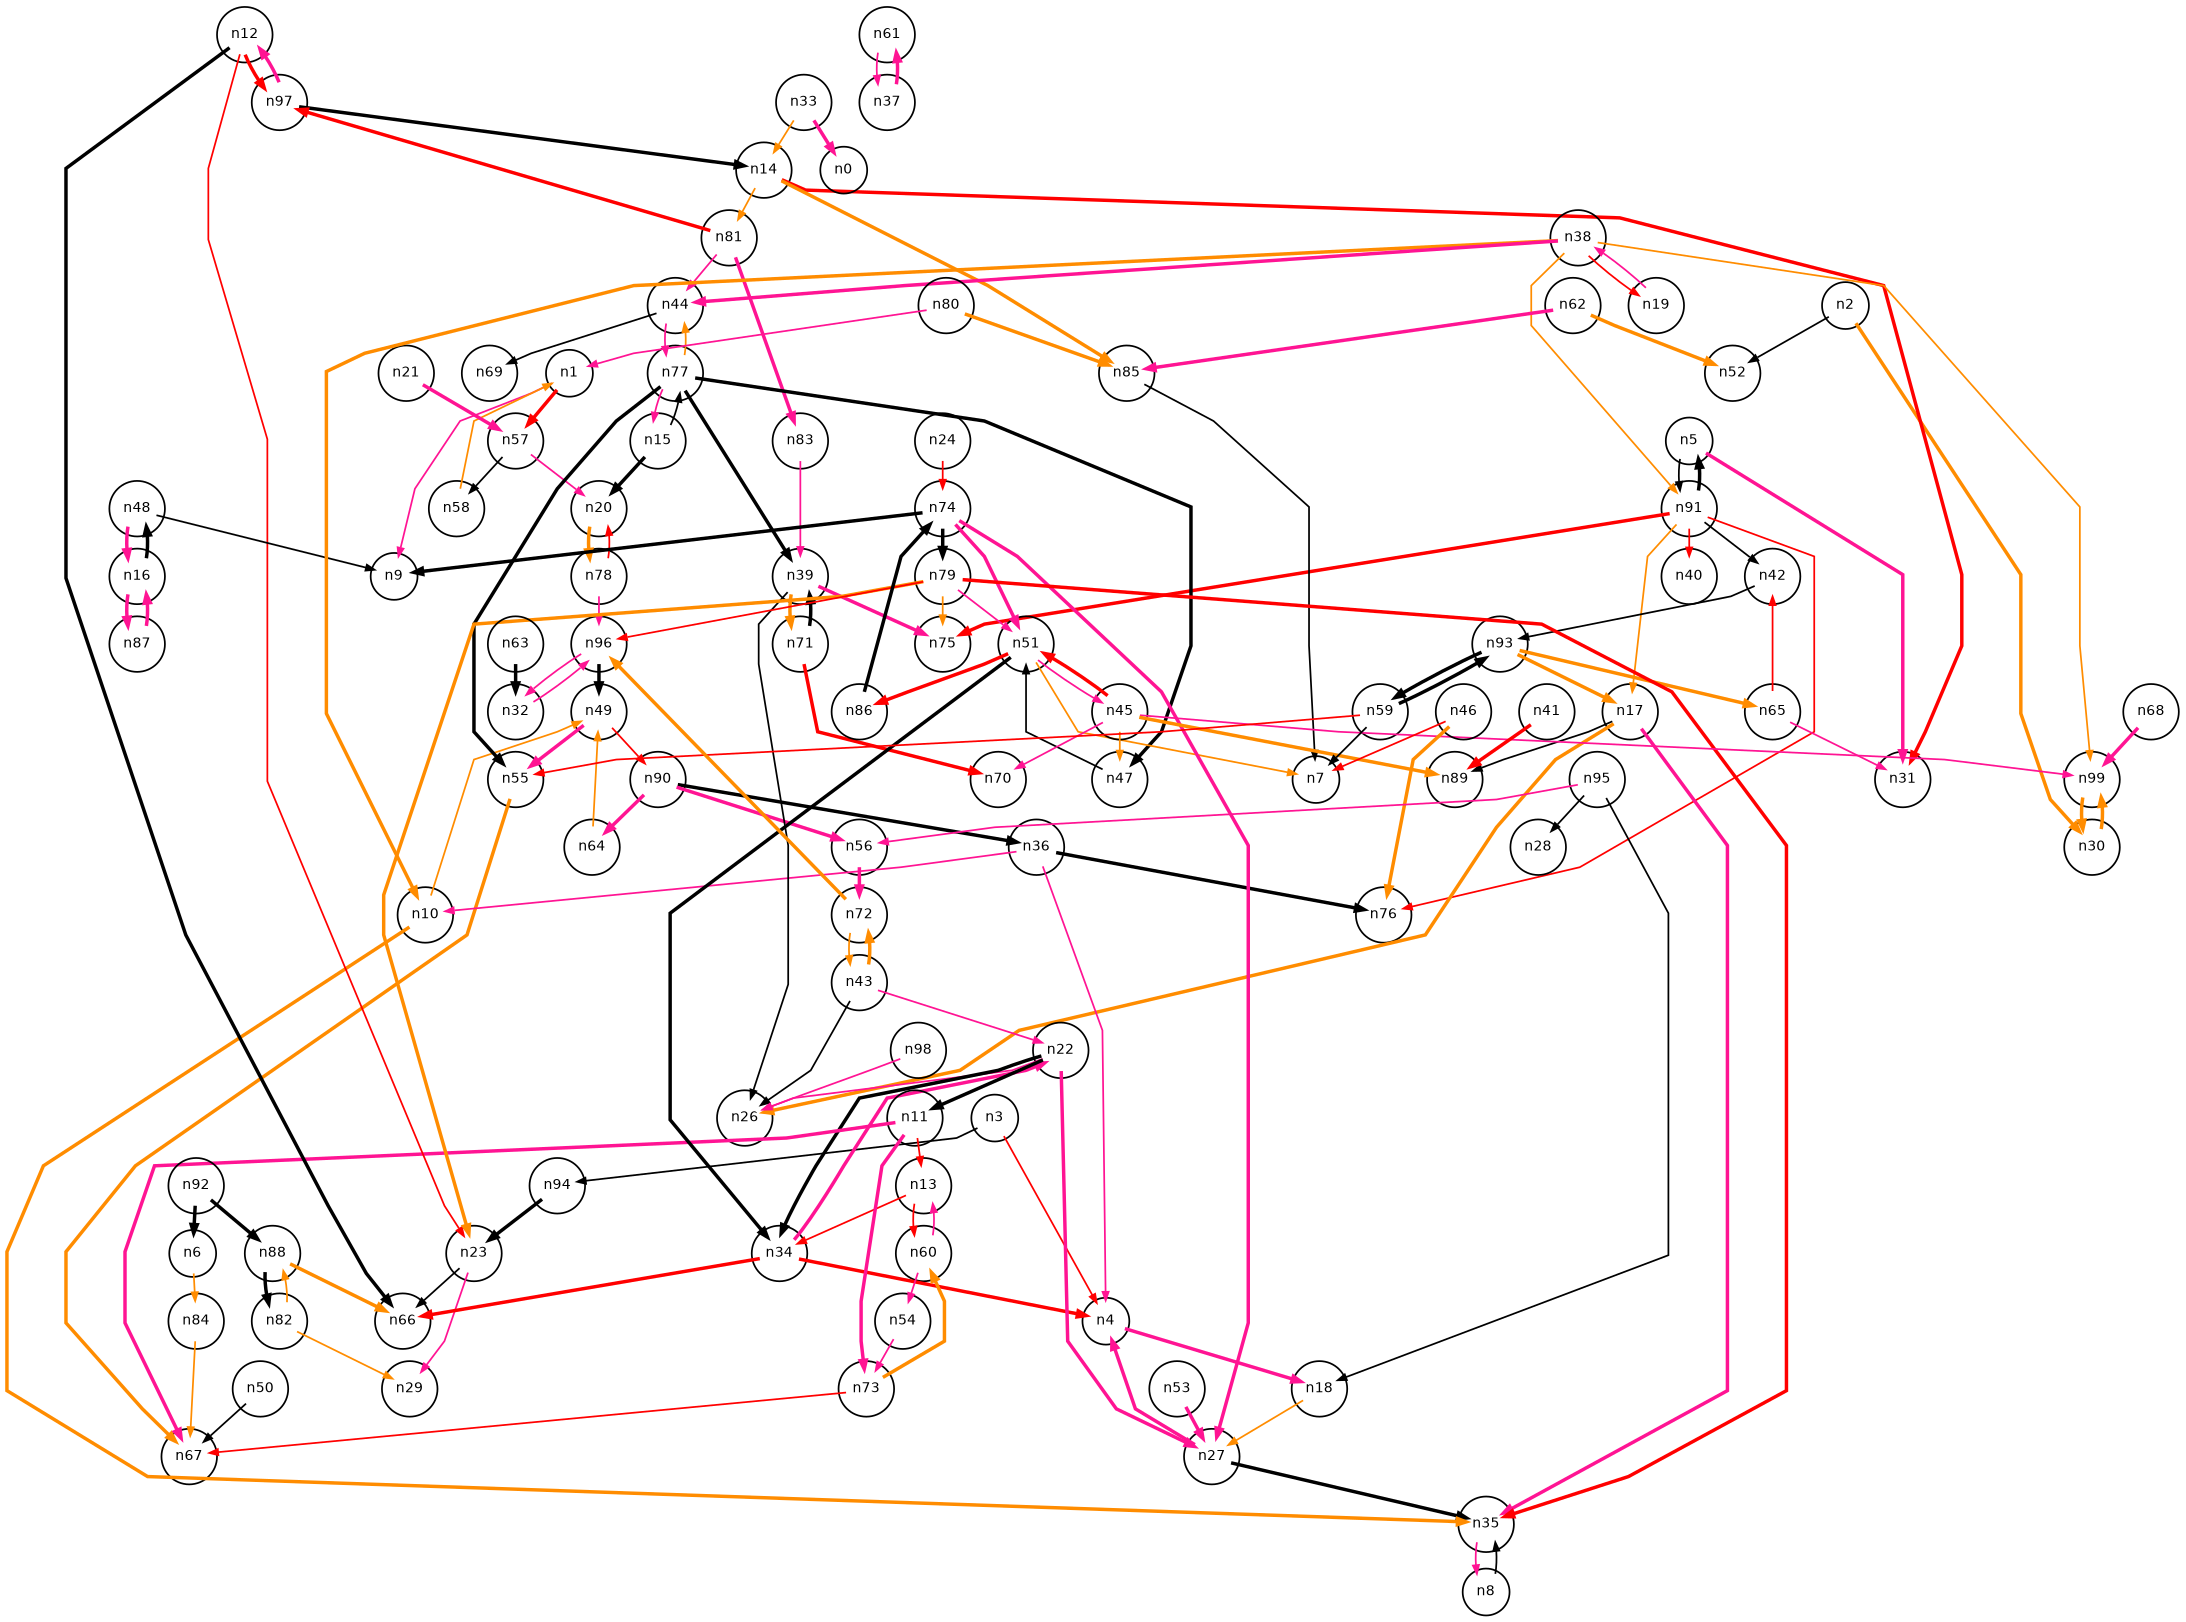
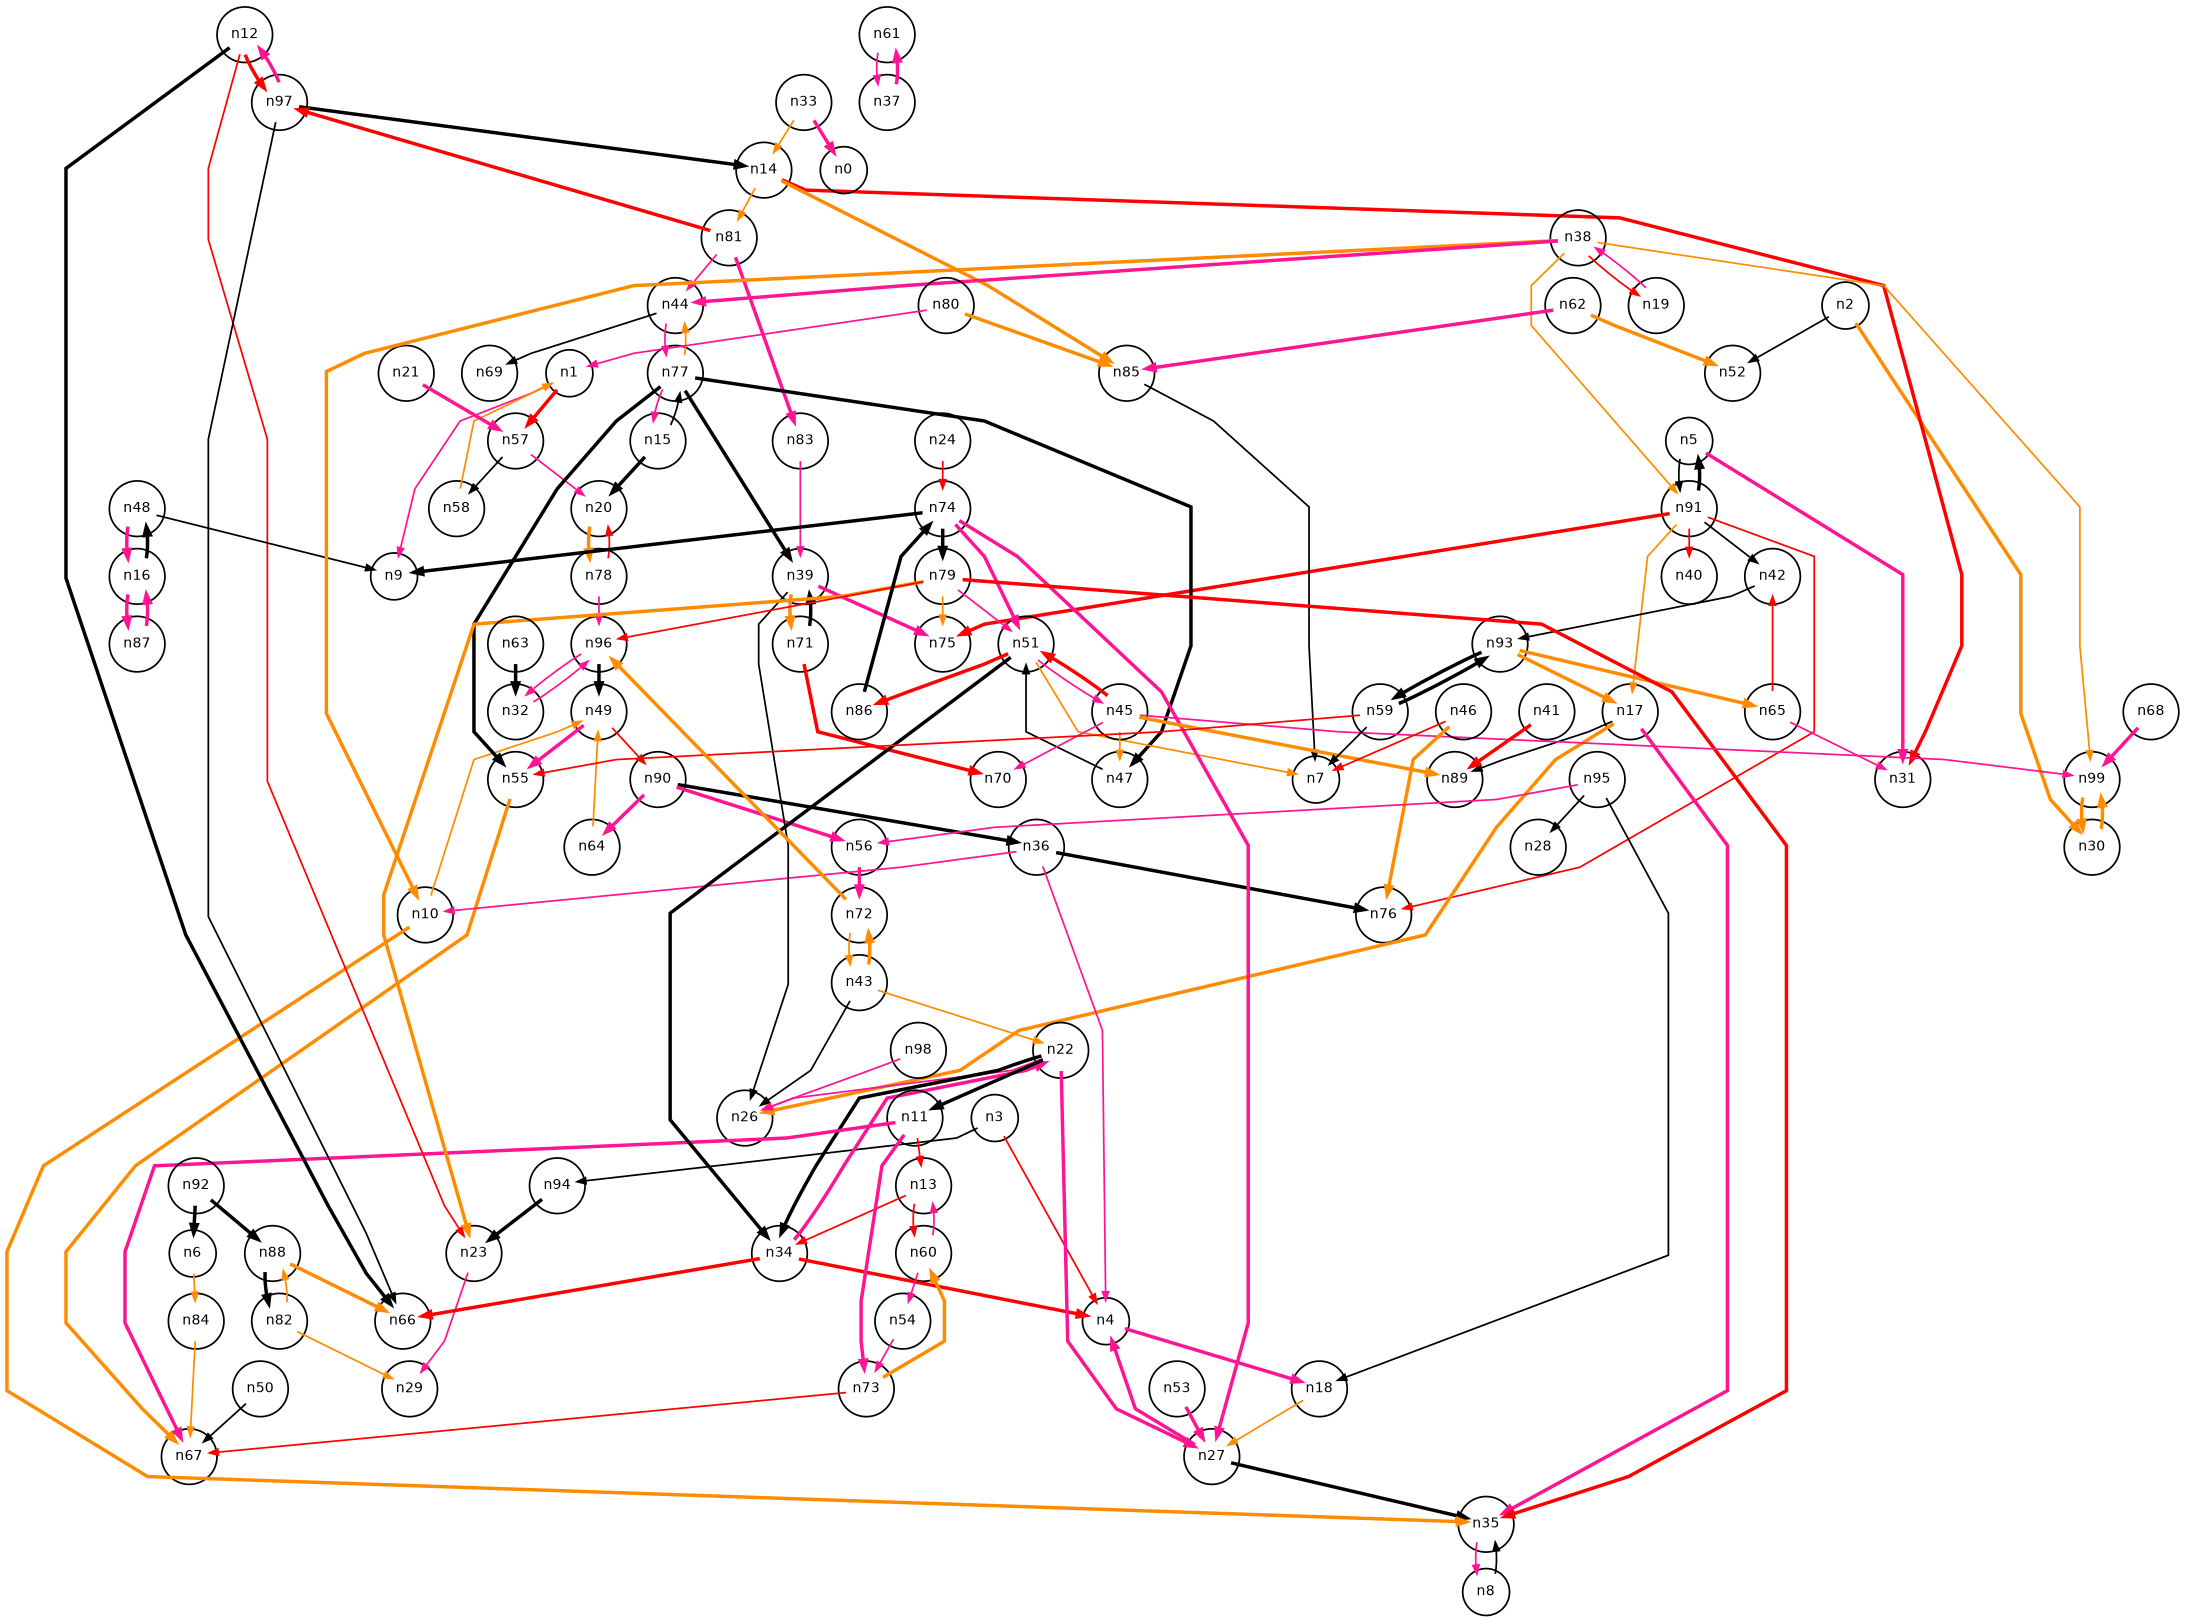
edge "n43" -> "n22": color deeppink -> darkorange
edge "n23" -> "n66": now "n97" -> "n66"
